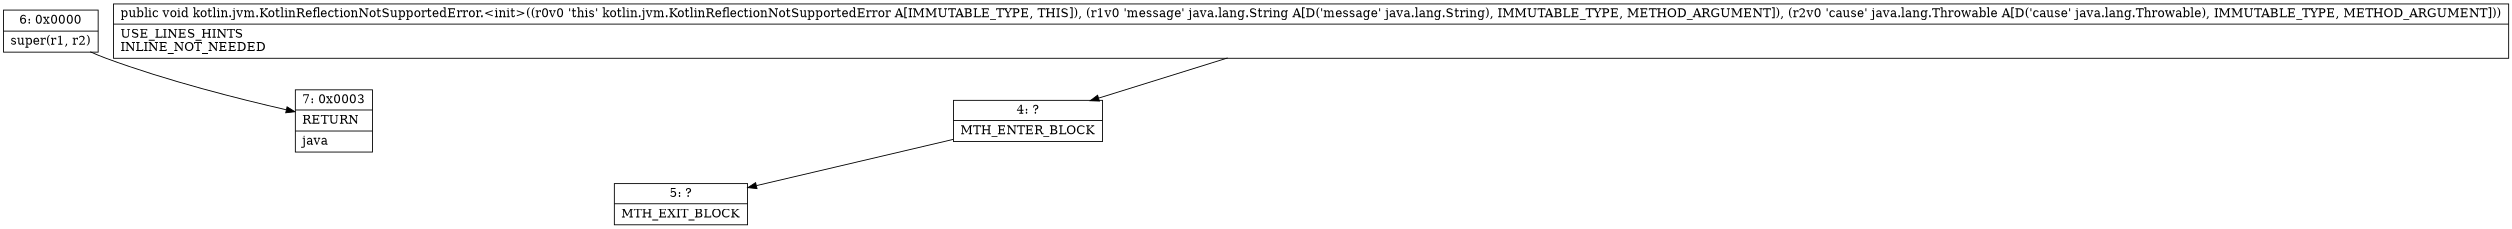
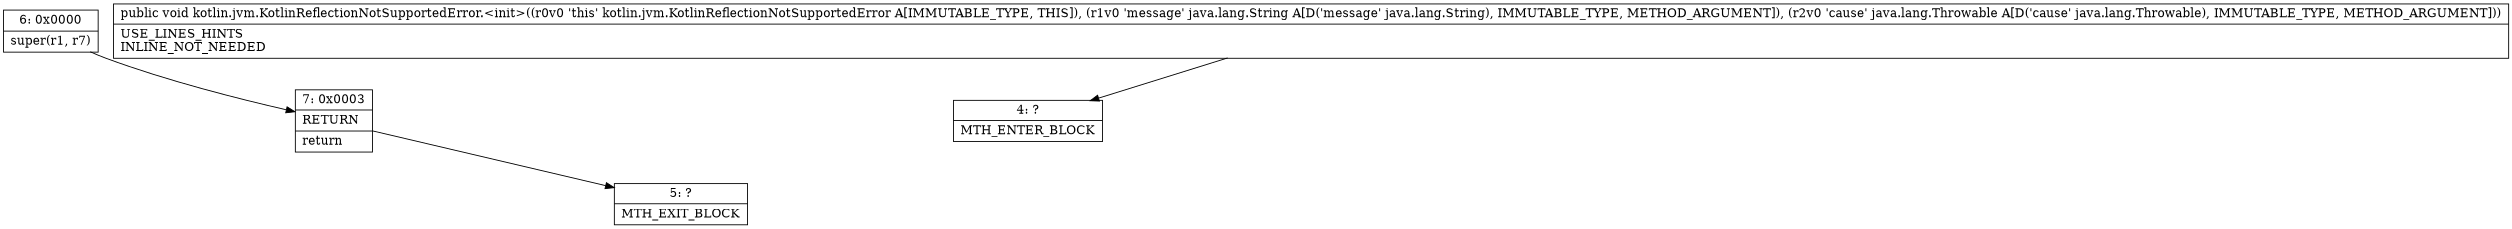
node "6: 0x0000": text "super(r1, r2)" -> "super(r1, r7)"
node "7: 0x0003": text "java" -> "return"
edge "4: ?" -> "5: ?": now "7: 0x0003" -> "5: ?"
